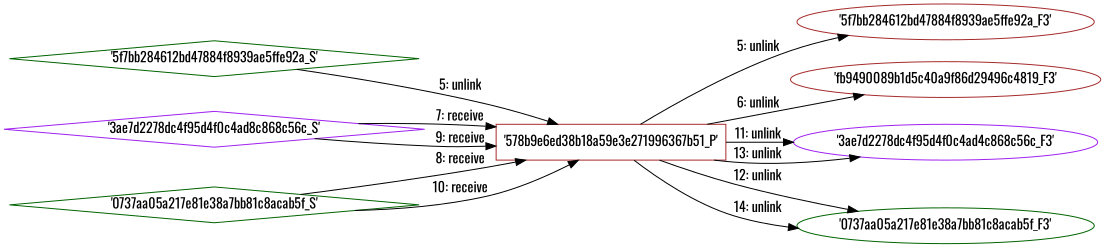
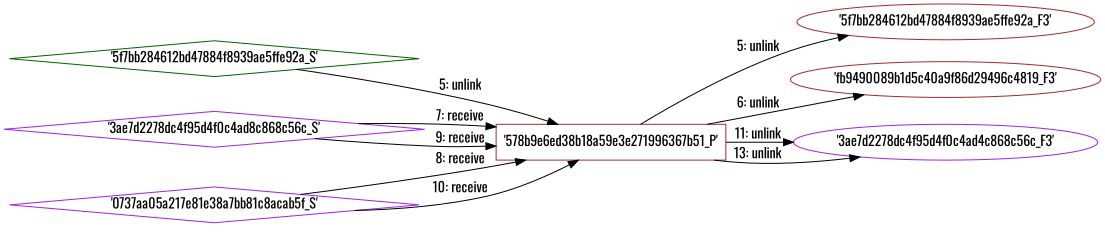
node "'0737aa05a217e81e38a7bb81c8acab5f_S'": color darkgreen -> purple
node "'0737aa05a217e81e38a7bb81c8acab5f_F3'": removed
